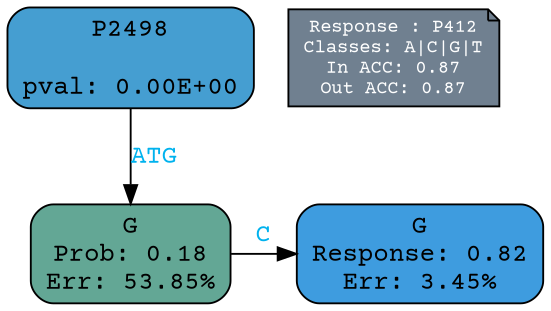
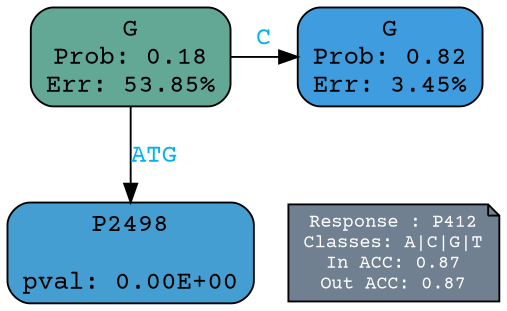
edge "P2498 pval: 0.00E+00" -> "G Prob: 0.18 Err: 53.85%": reversed
node "G Response: 0.82 Err: 3.45%": label "G Response: 0.82 Err: 3.45%" -> "G Prob: 0.82 Err: 3.45%"
